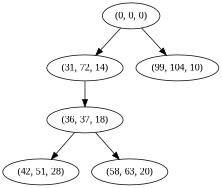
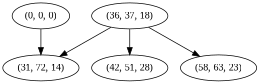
node "(99, 104, 10)": removed
edge "(31, 72, 14)" -> "(36, 37, 18)": reversed
node "(58, 63, 20)": label "(58, 63, 20)" -> "(58, 63, 23)"
